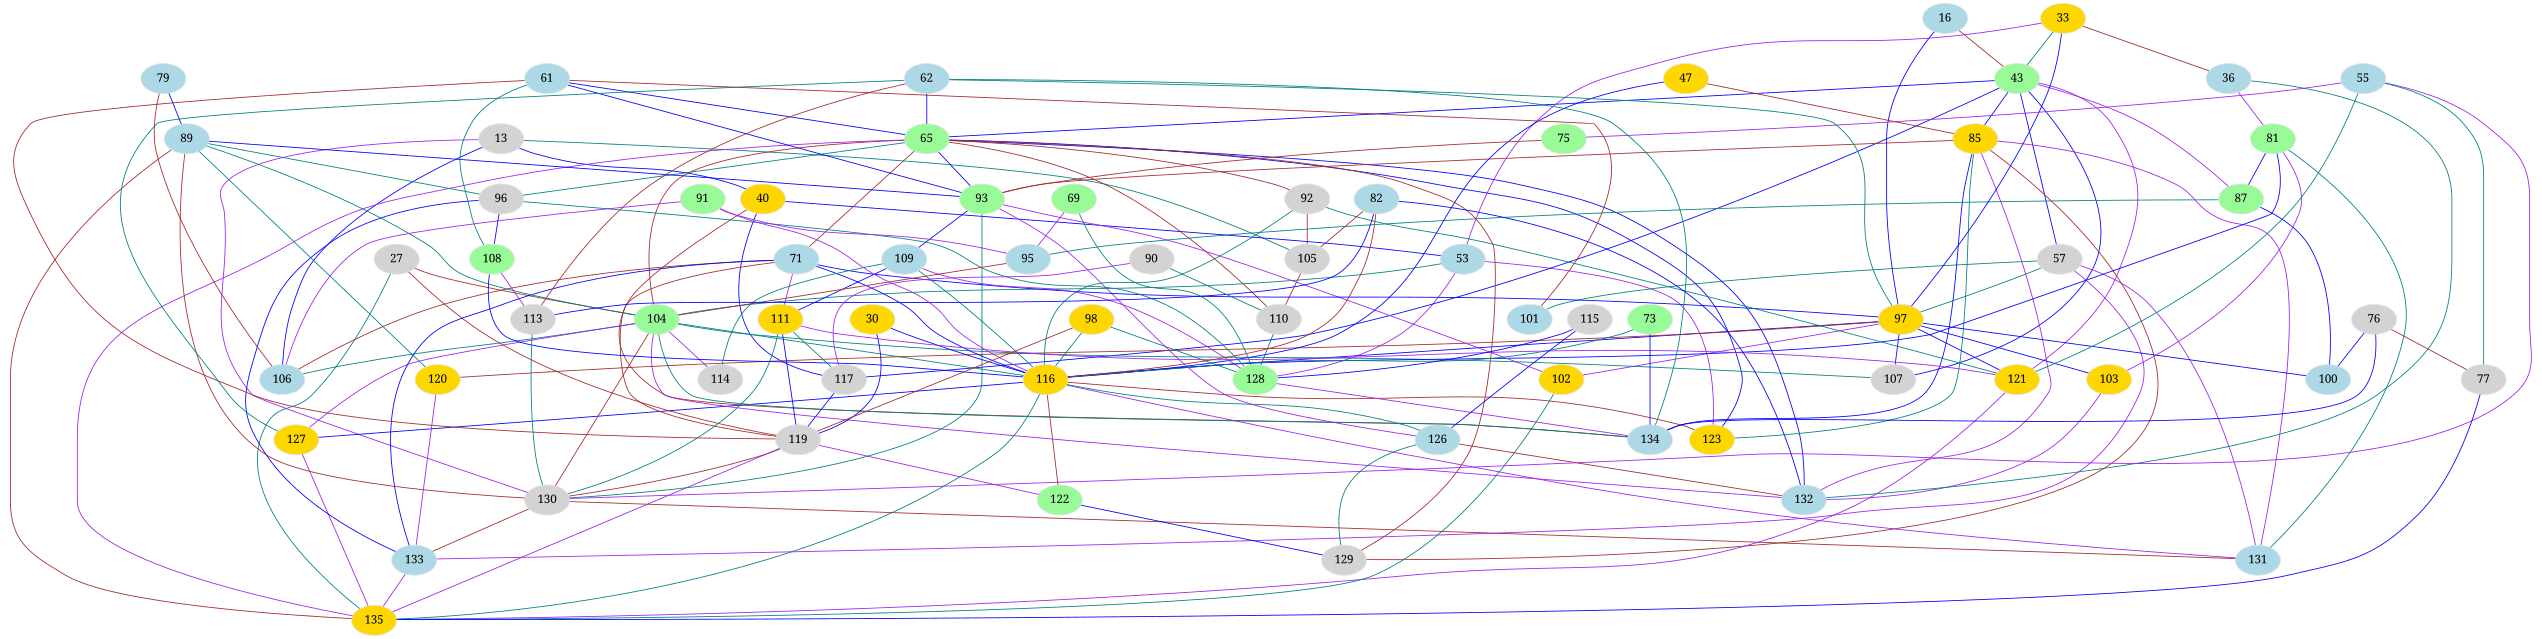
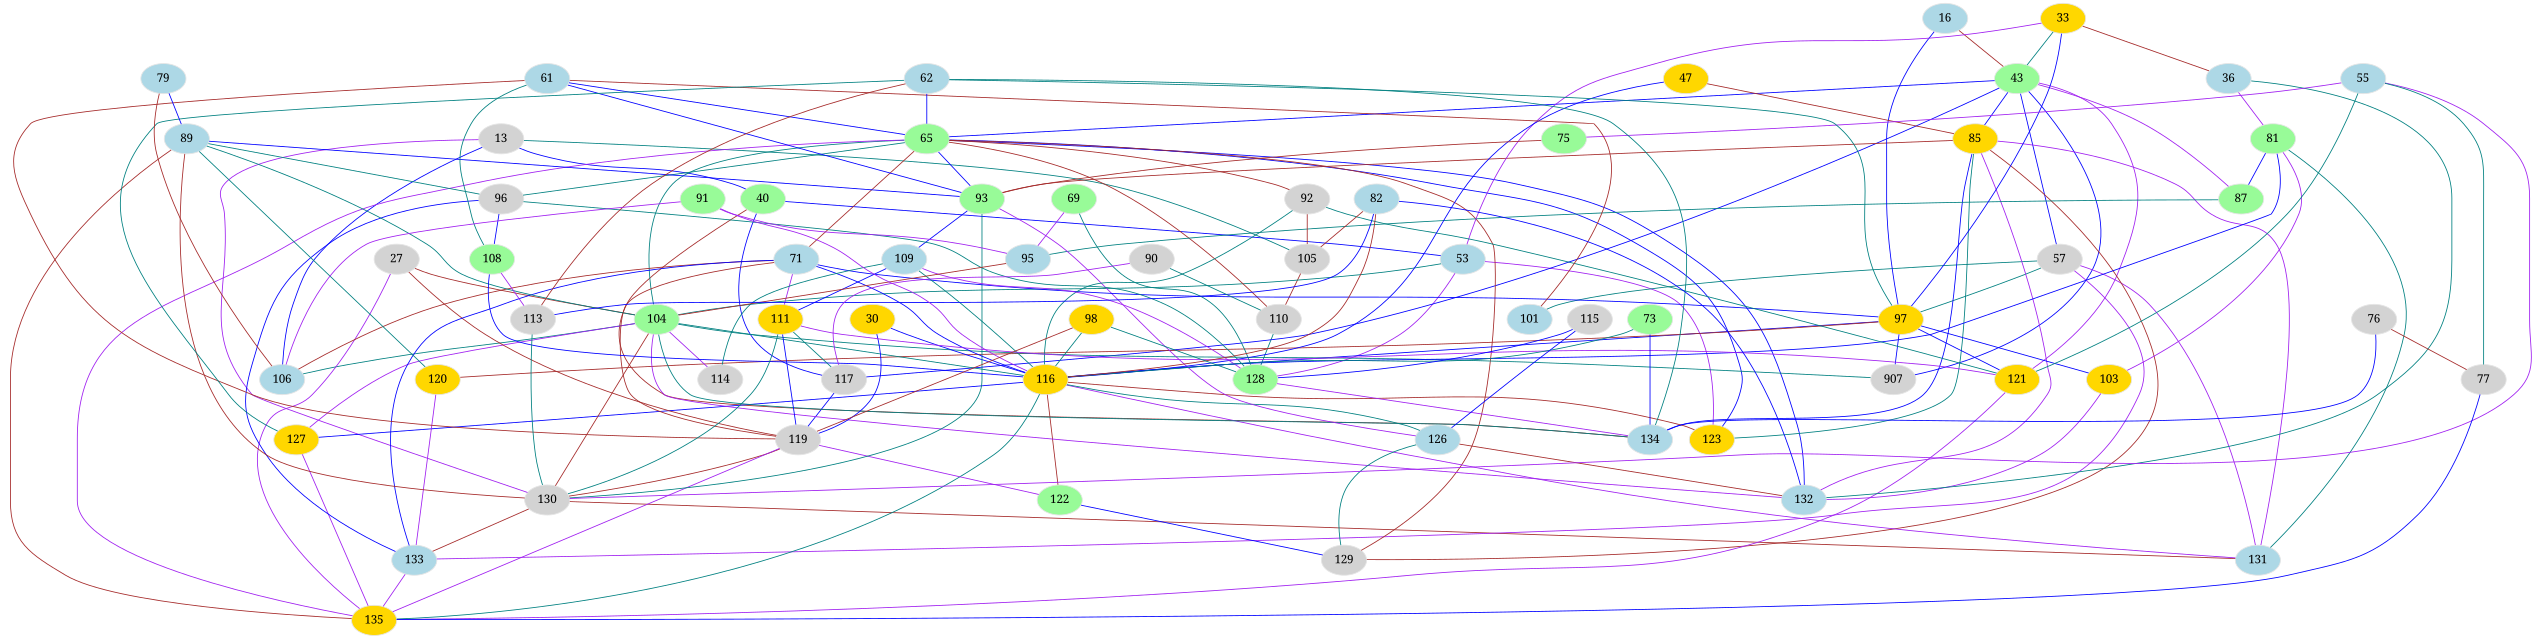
edge "65" -- "104": color brown -> teal
node "40": fillcolor gold -> palegreen
node "102": removed
node "107": label "107" -> "907"
node "100": removed
edge "27" -- "135": color teal -> purple
